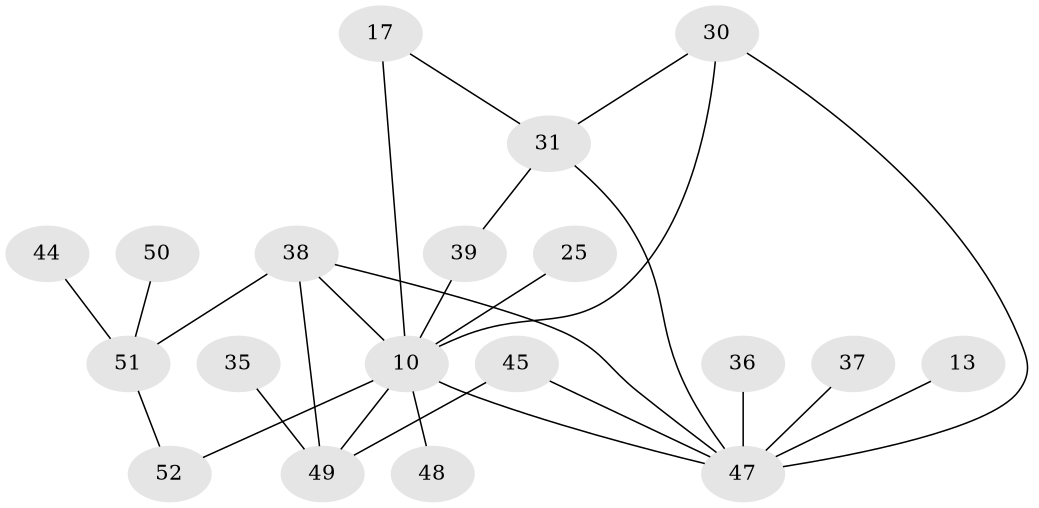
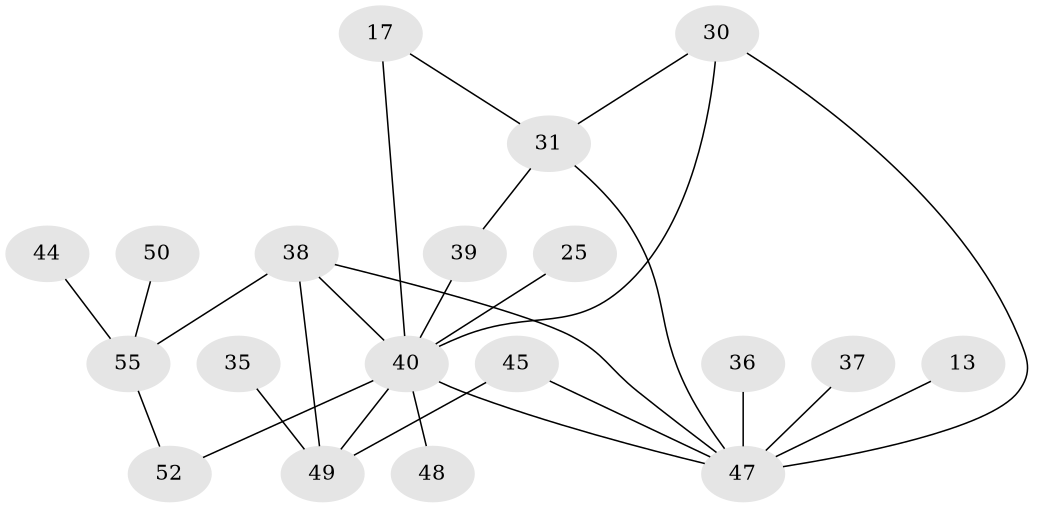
node "51": label "51" -> "55"
node "10": label "10" -> "40"
